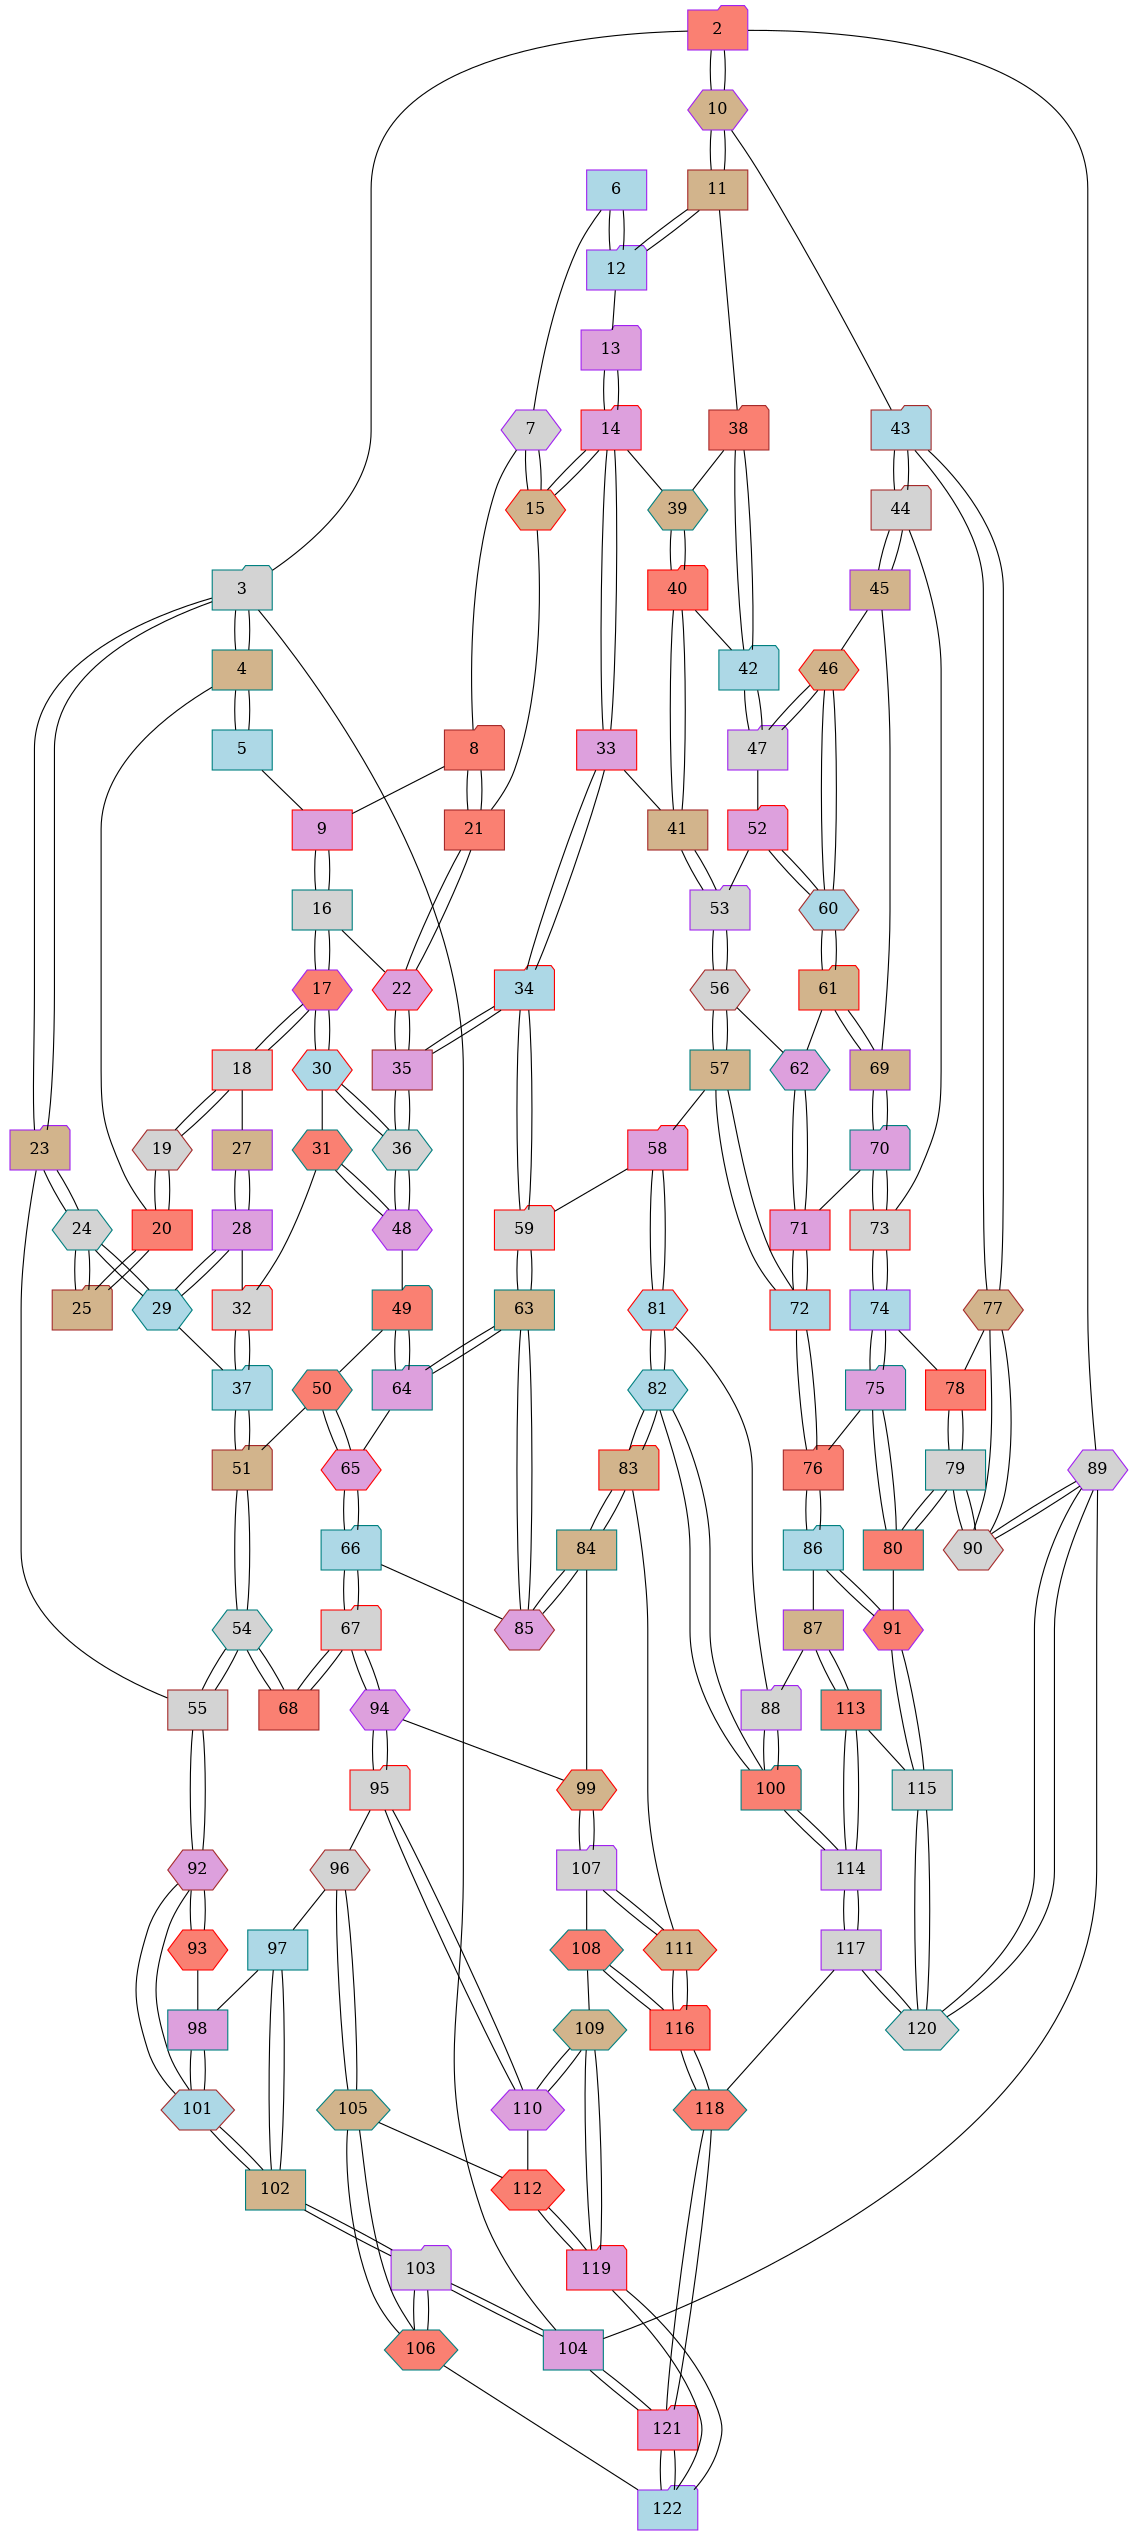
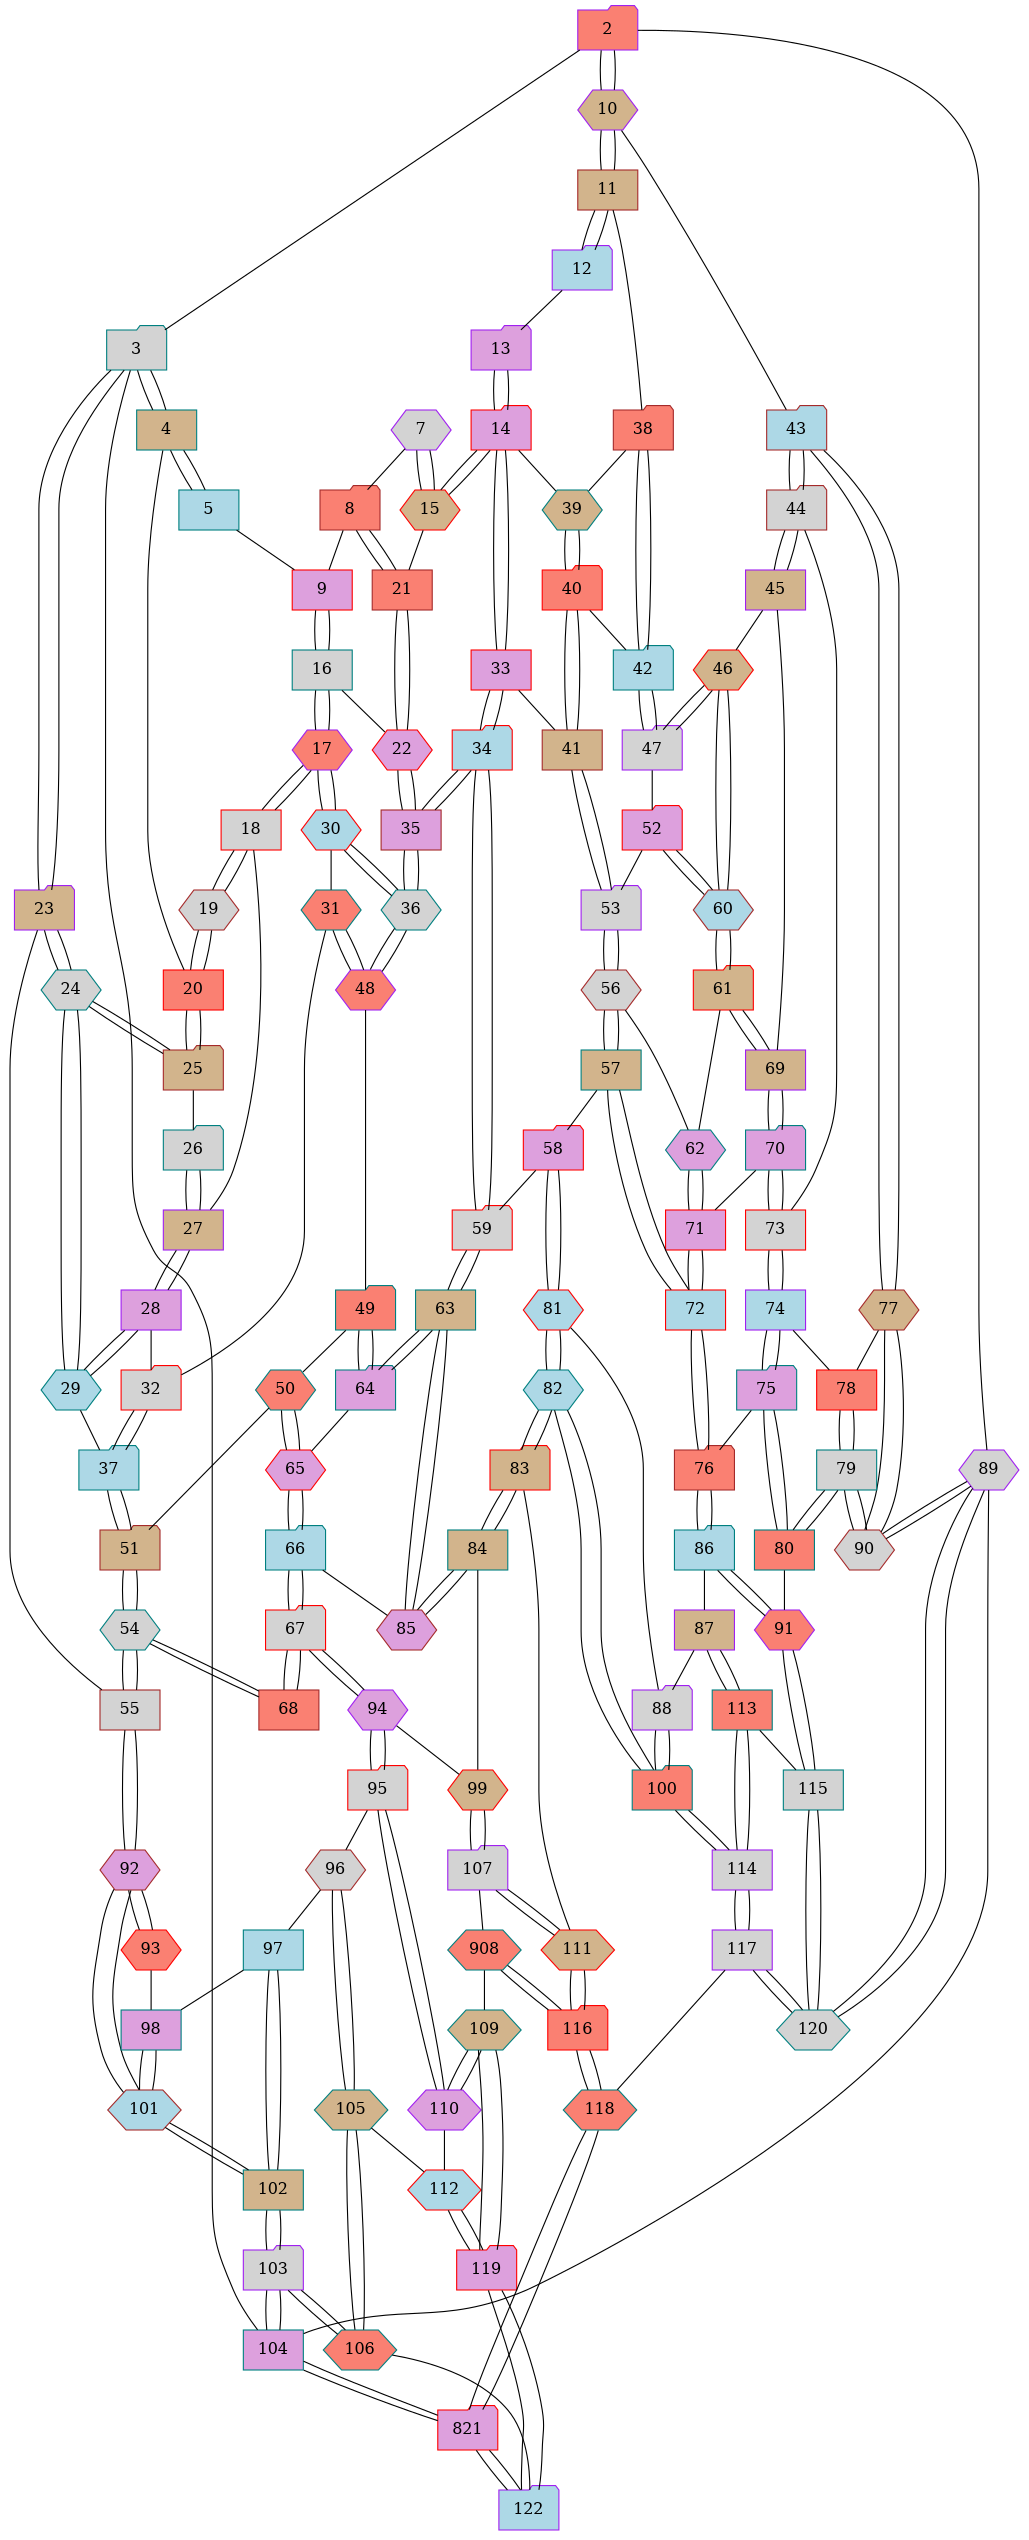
node "6": removed
node "26": added
node "48": fillcolor plum -> salmon
node "108": label "108" -> "908"
node "112": fillcolor salmon -> lightblue
node "121": label "121" -> "821"
